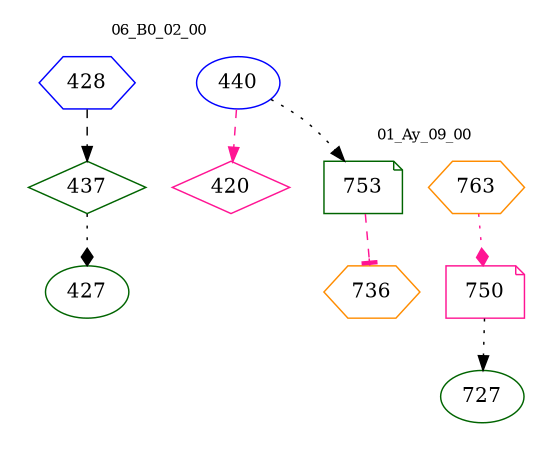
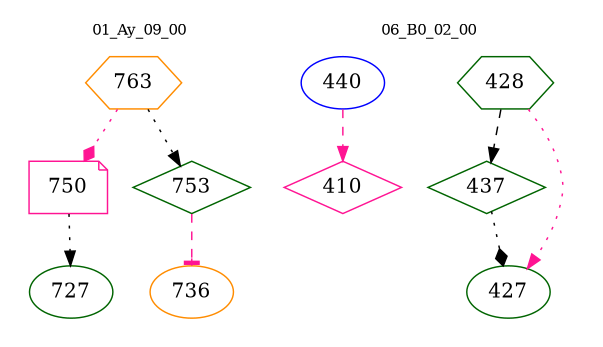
node "428": color blue -> darkgreen
edge "440" -> "753": now "763" -> "753"
edge "428" -> "427": added
node "420": label "420" -> "410"
node "753": shape note -> diamond
node "736": shape hexagon -> ellipse
